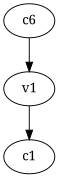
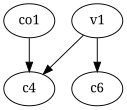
node "co1": added
edge "c6" -> "v1": reversed
node "c1": label "c1" -> "c4"
